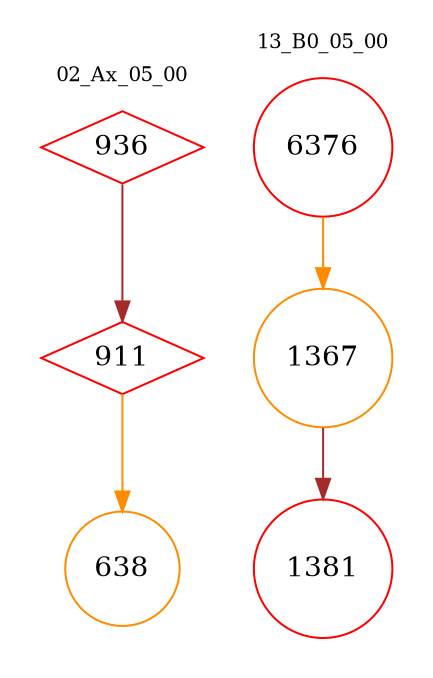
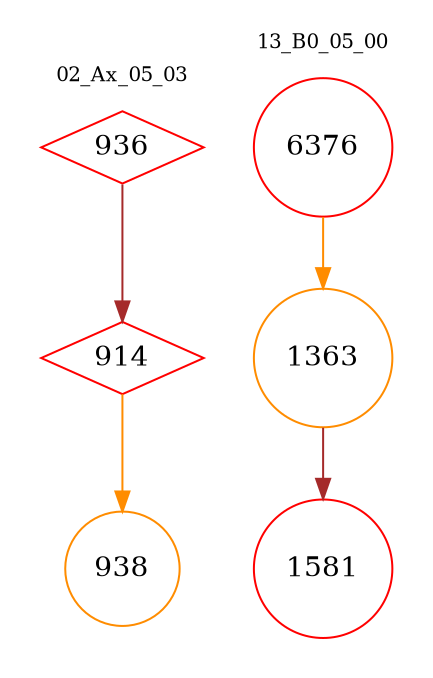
cluster "02_Ax_05_00": label "02_Ax_05_00" -> "02_Ax_05_03"
node "911": label "911" -> "914"
node "1367": label "1367" -> "1363"
node "638": label "638" -> "938"
node "1381": label "1381" -> "1581"
